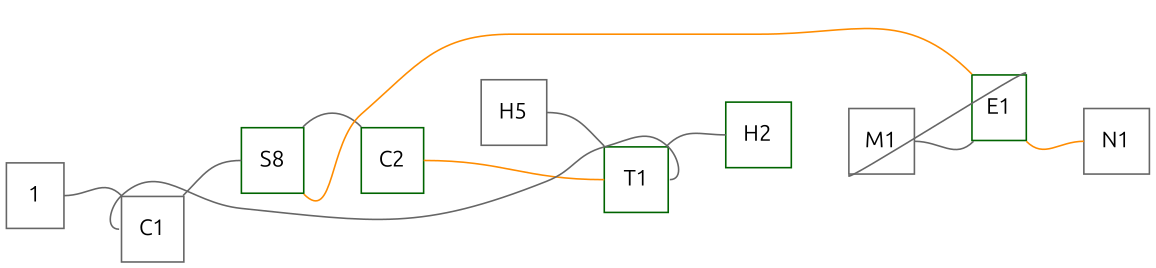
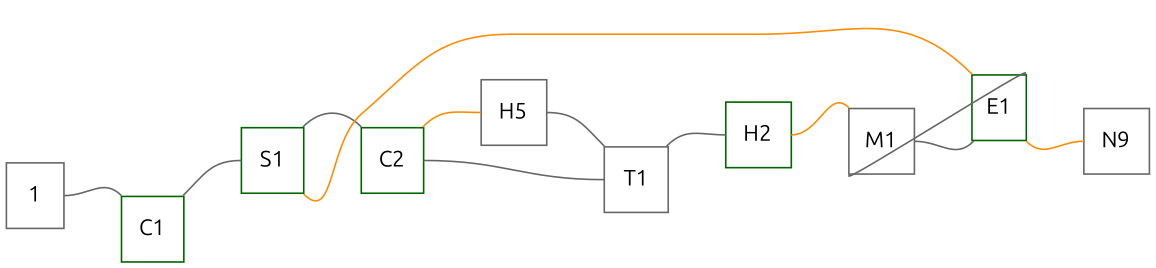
edge "H5" -- "C2": added
edge "H2" -- "M1": added
node "N1": label "N1" -> "N9"
node "S8": label "S8" -> "S1"
edge "C2" -- "T1": color darkorange -> gray40
node "T1": color darkgreen -> gray40
edge "T1" -- "C1": removed
node "C1": color gray40 -> darkgreen
